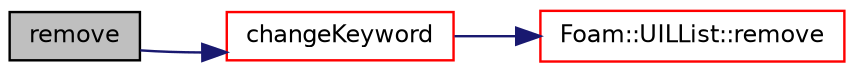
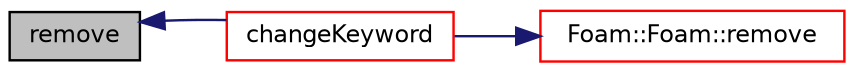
node "Foam::UILList::remove": label "Foam::UILList::remove" -> "Foam::Foam::remove"
edge "remove" -> "changeKeyword": reversed
